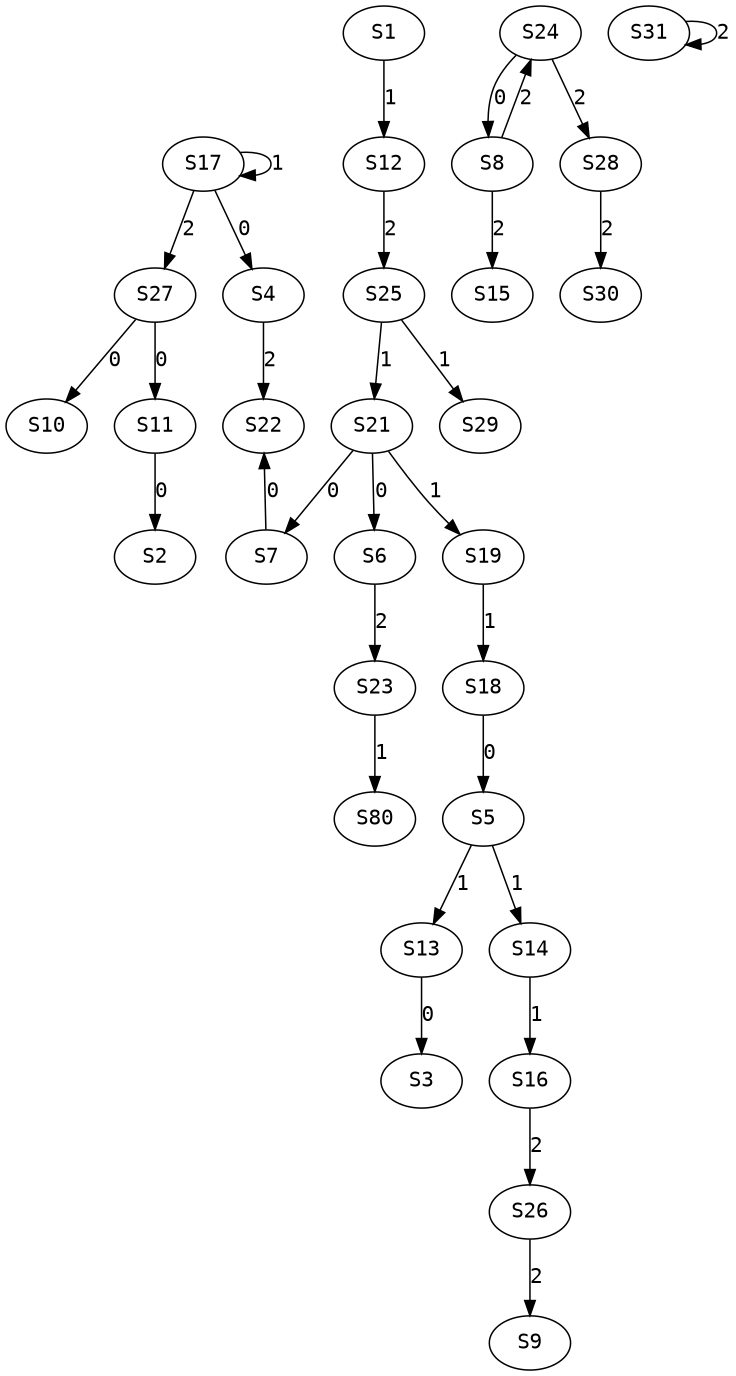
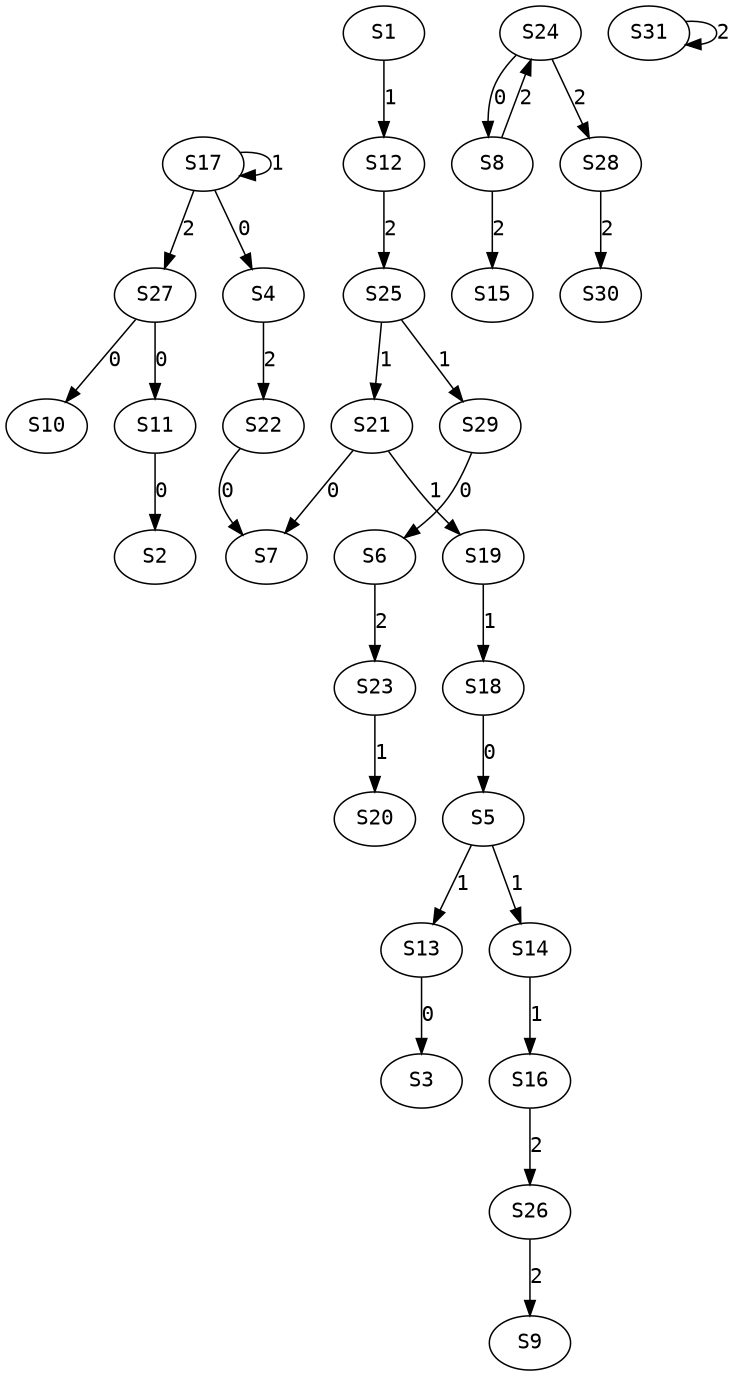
edge "S21" -> "S6": now "S29" -> "S6"
edge "S7" -> "S22": reversed
node "S80": label "S80" -> "S20"
